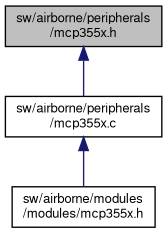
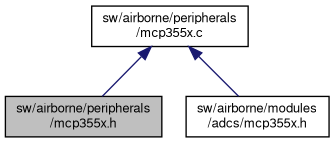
edge "sw/airborne/peripherals /mcp355x.c" -> "sw/airborne/peripherals /mcp355x.h": reversed
node "sw/airborne/modules /modules/mcp355x.h": label "sw/airborne/modules /modules/mcp355x.h" -> "sw/airborne/modules /adcs/mcp355x.h"
